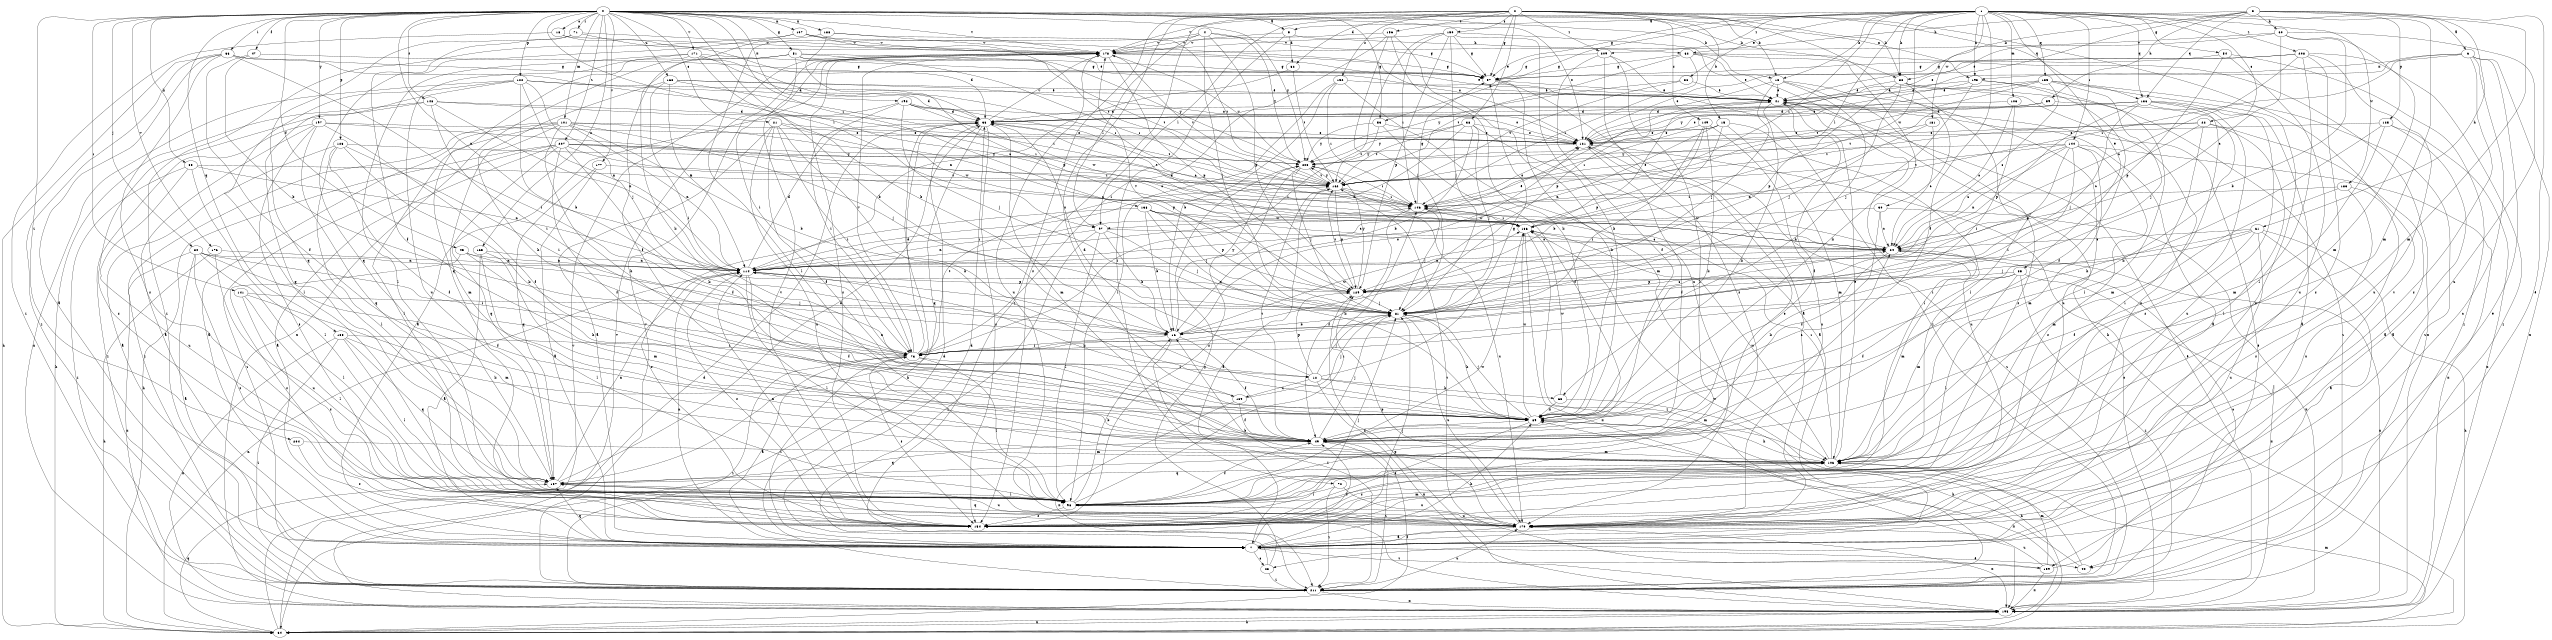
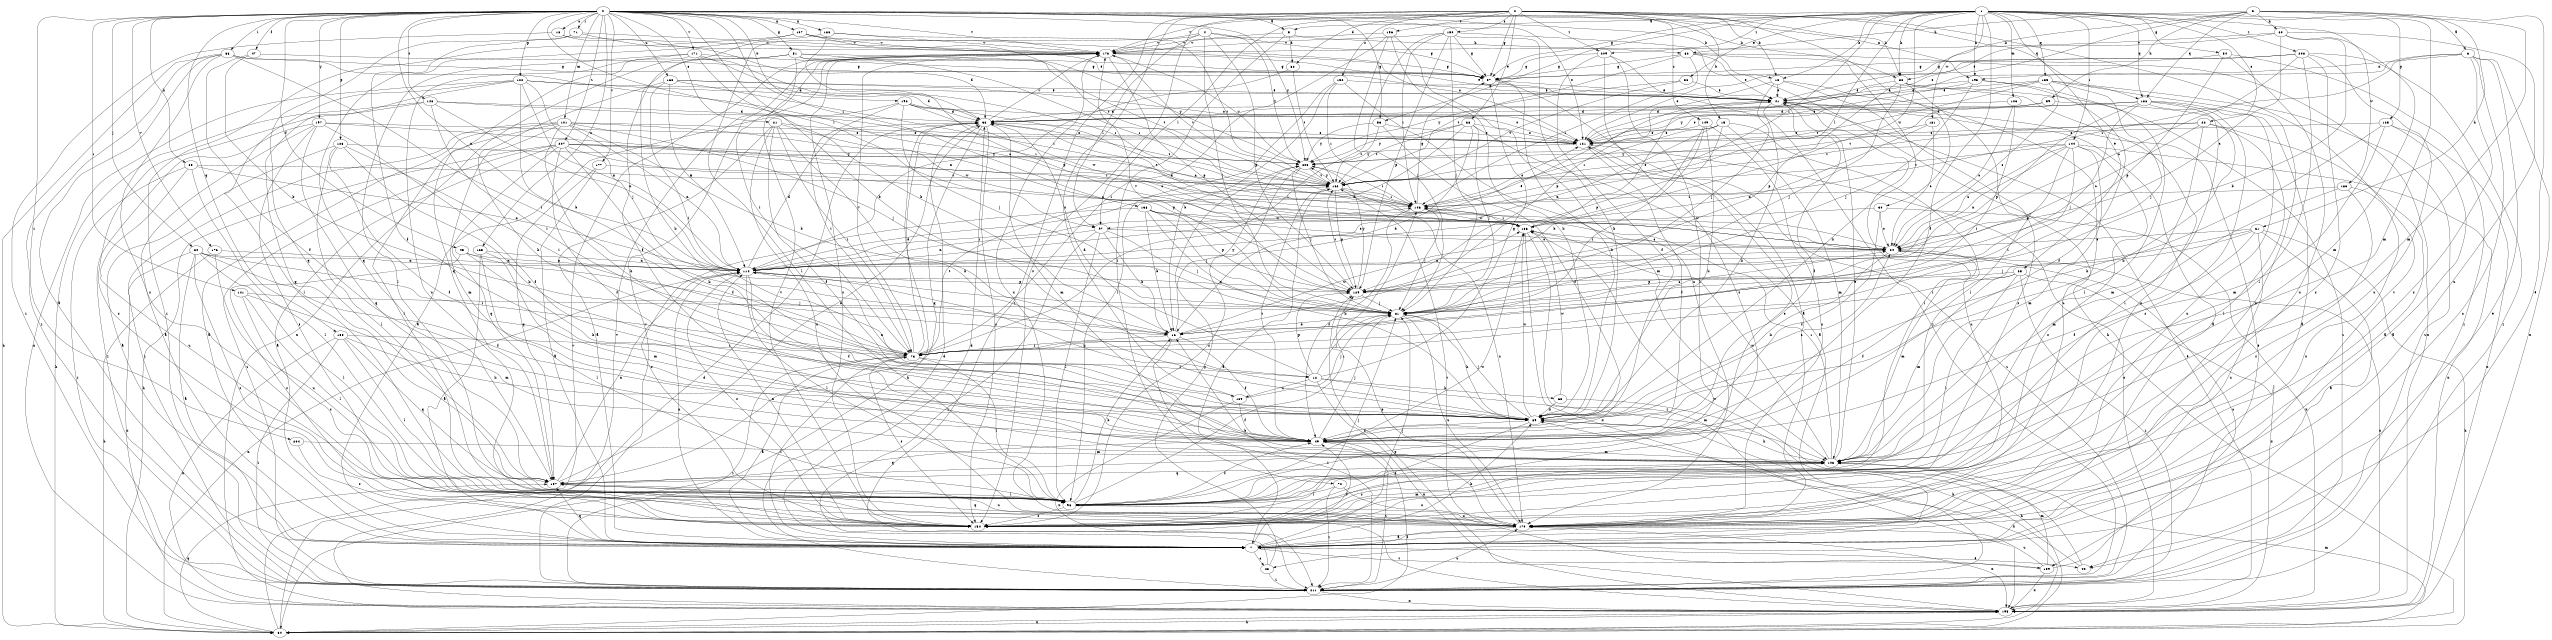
edge "16" -> "121": removed, label "o"
edge "13" -> "63": removed, label "h"
